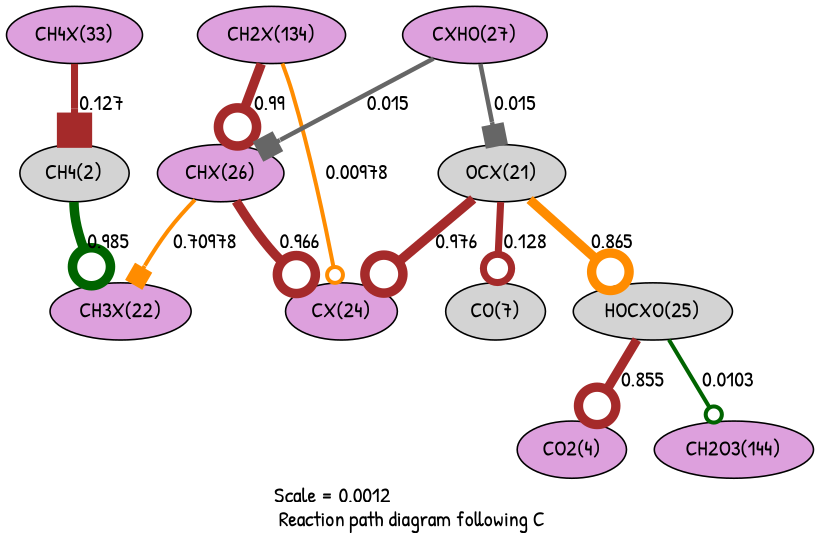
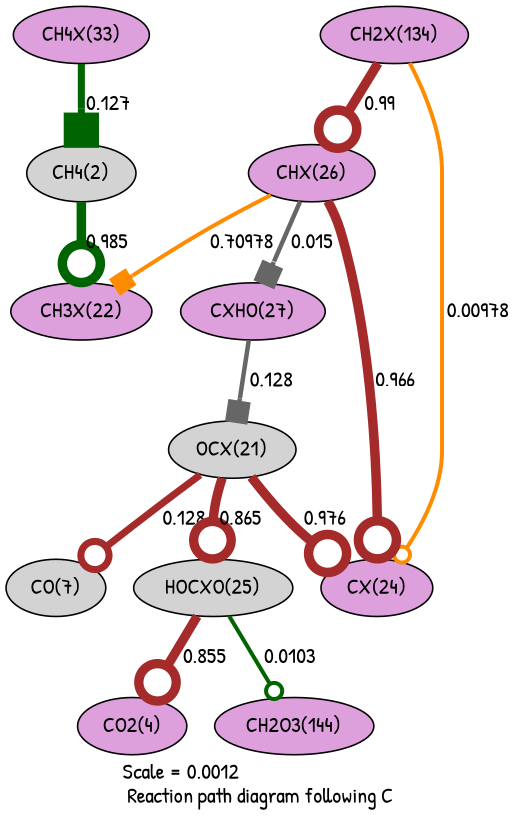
edge "CH4X(33)" -> "CH4(2)": color brown -> darkgreen
edge "CXHO(27)" -> "CHX(26)": reversed
edge "CXHO(27)" -> "OCX(21)": label " 0.015" -> " 0.128"
edge "OCX(21)" -> "HOCXO(25)": color darkorange -> brown
